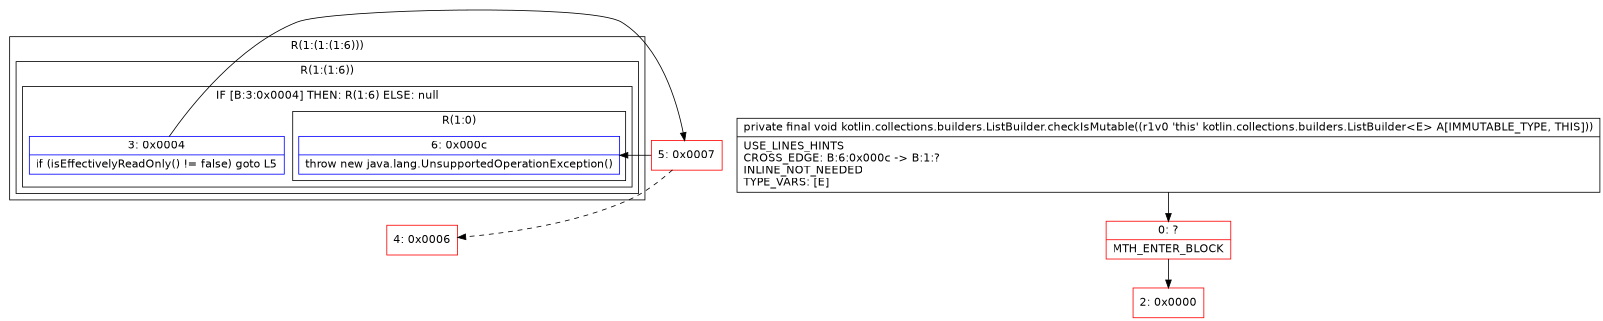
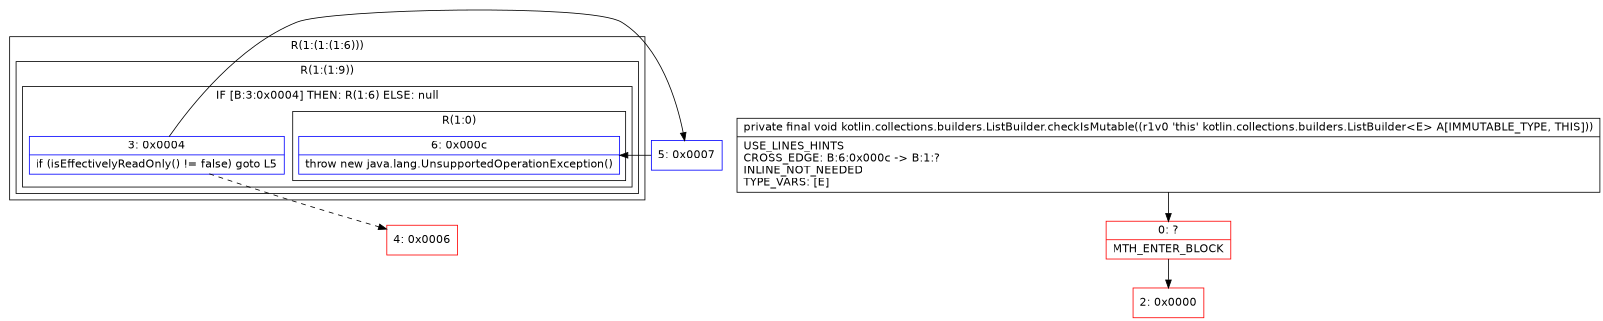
cluster "R(1:(1:6))": label "R(1:(1:6))" -> "R(1:(1:9))"
node "5: 0x0007": color red -> blue
edge "5: 0x0007" -> "4: 0x0006": now "3: 0x0004" -> "4: 0x0006"
